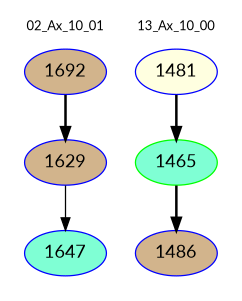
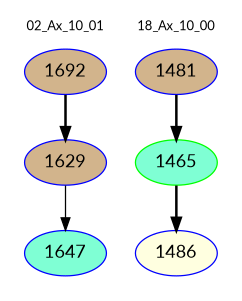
cluster "13_Ax_10_00": label "13_Ax_10_00" -> "18_Ax_10_00"
node "1481": fillcolor lightyellow -> tan
node "1486": fillcolor tan -> lightyellow
